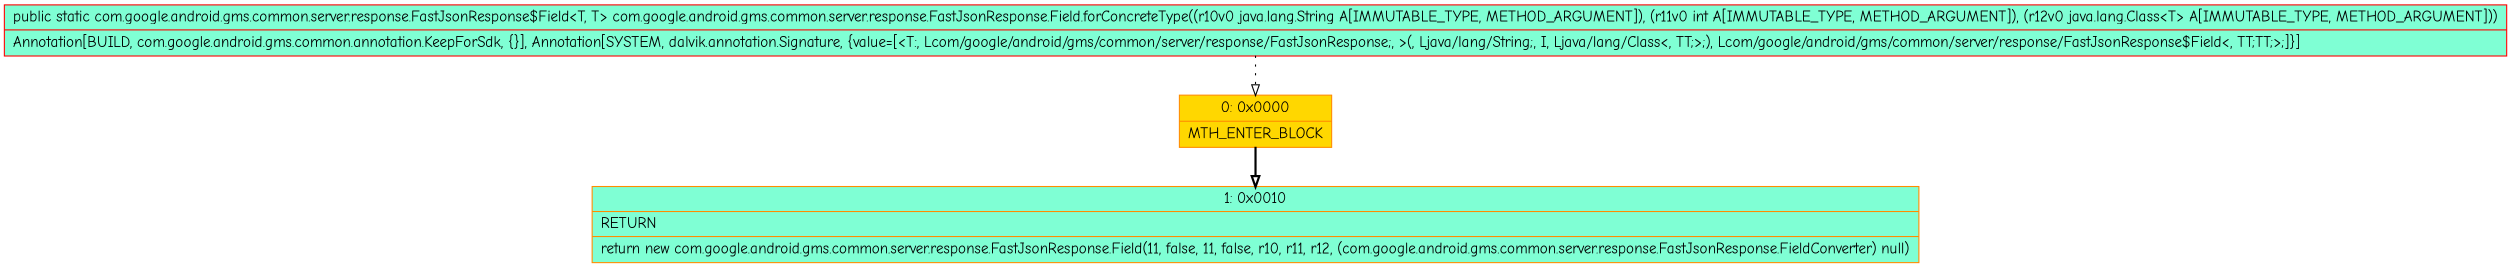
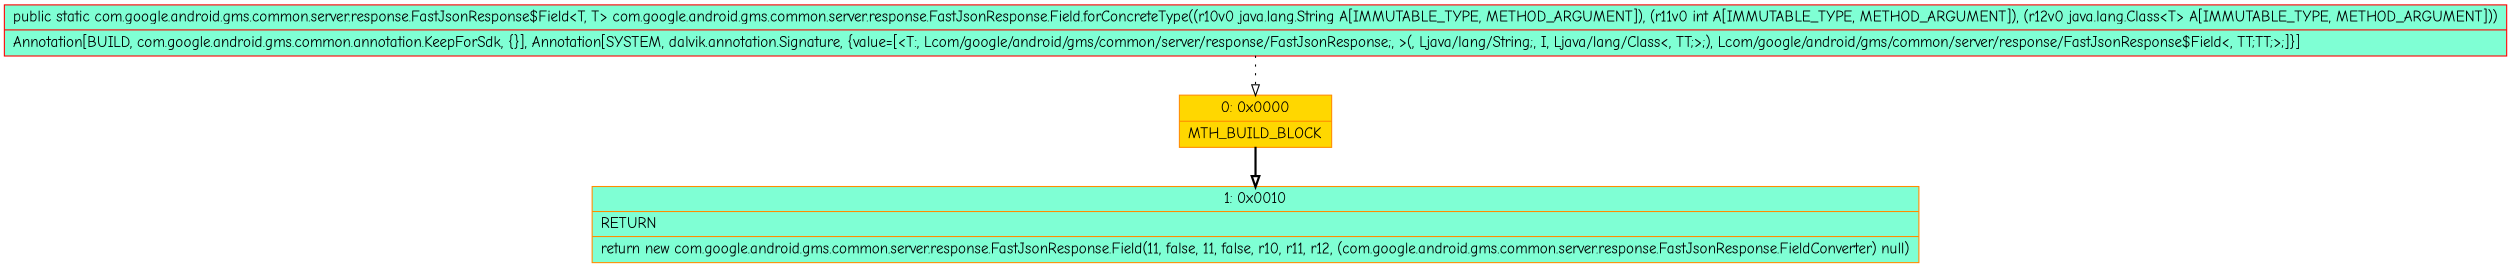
node "0: 0x0000": text "MTH_ENTER_BLOCK" -> "MTH_BUILD_BLOCK"
